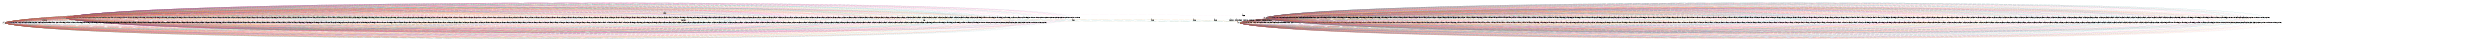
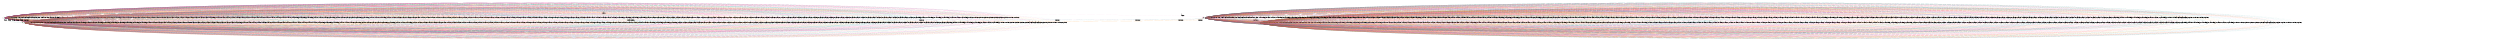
edge "s0" -> "s1": removed, label "usr7_ai2_re32"
